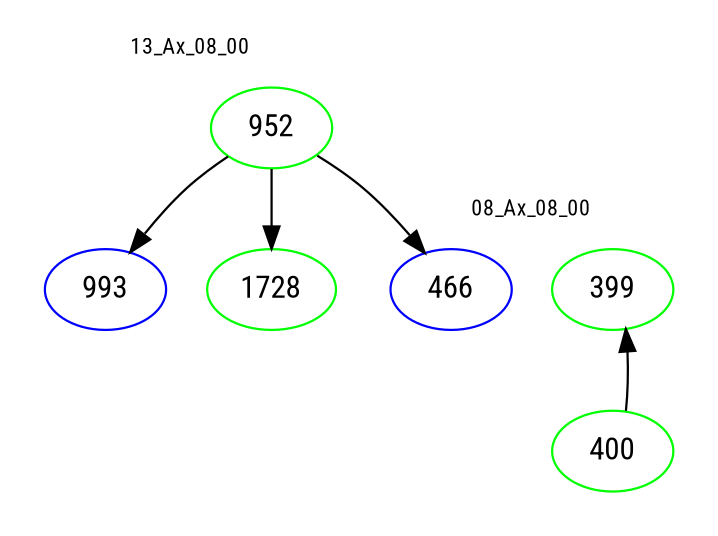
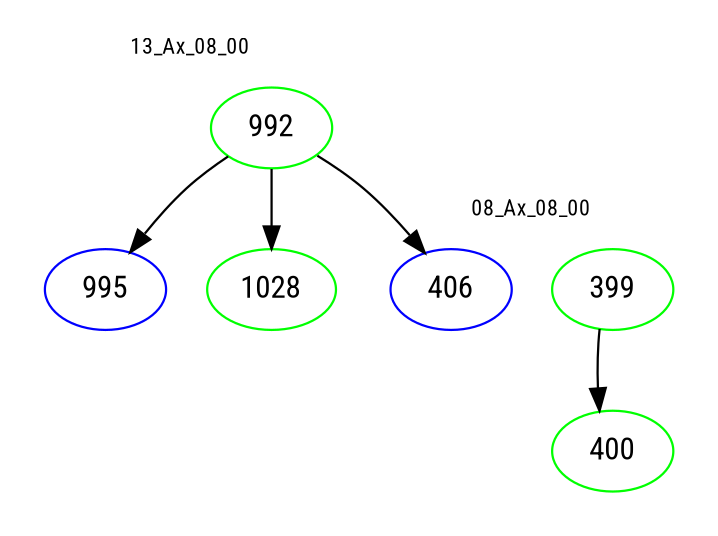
node "952": label "952" -> "992"
node "993": label "993" -> "995"
node "1728": label "1728" -> "1028"
node "466": label "466" -> "406"
edge "400" -> "399": reversed
